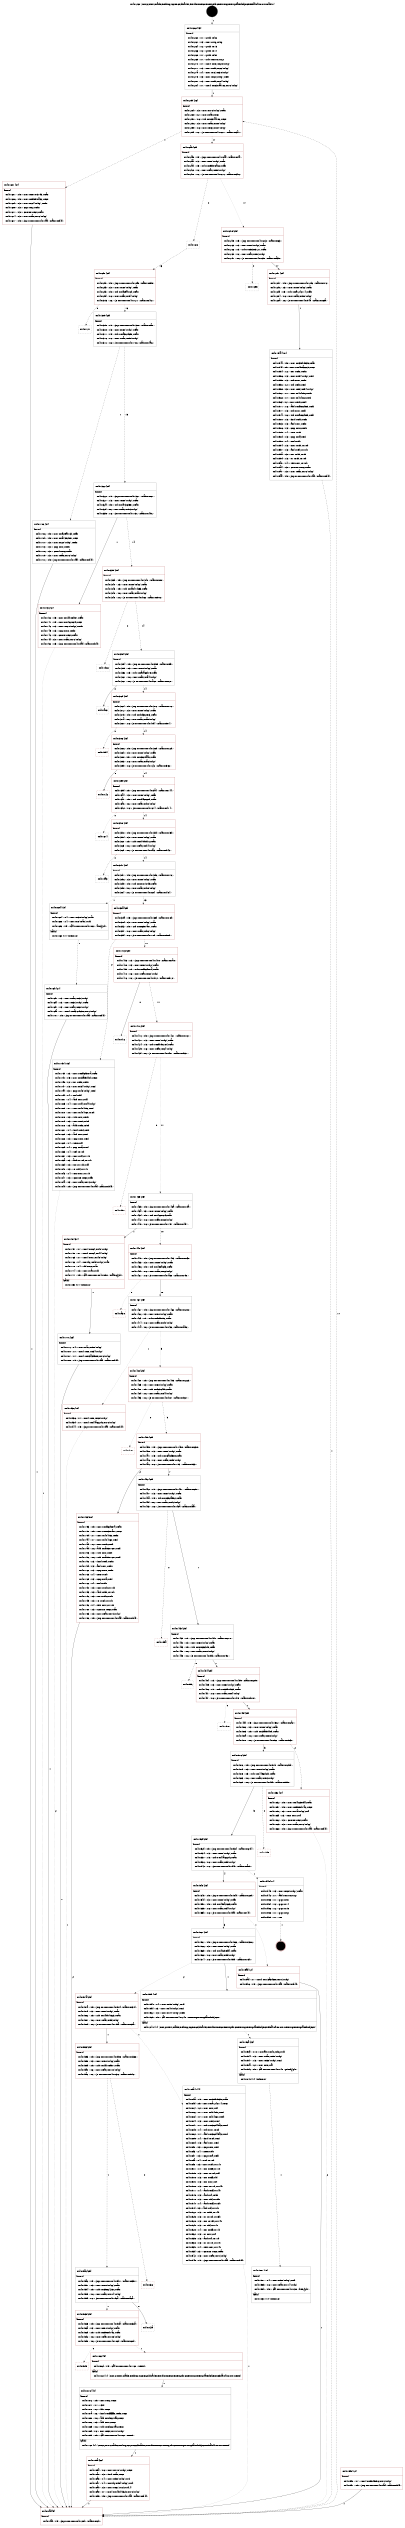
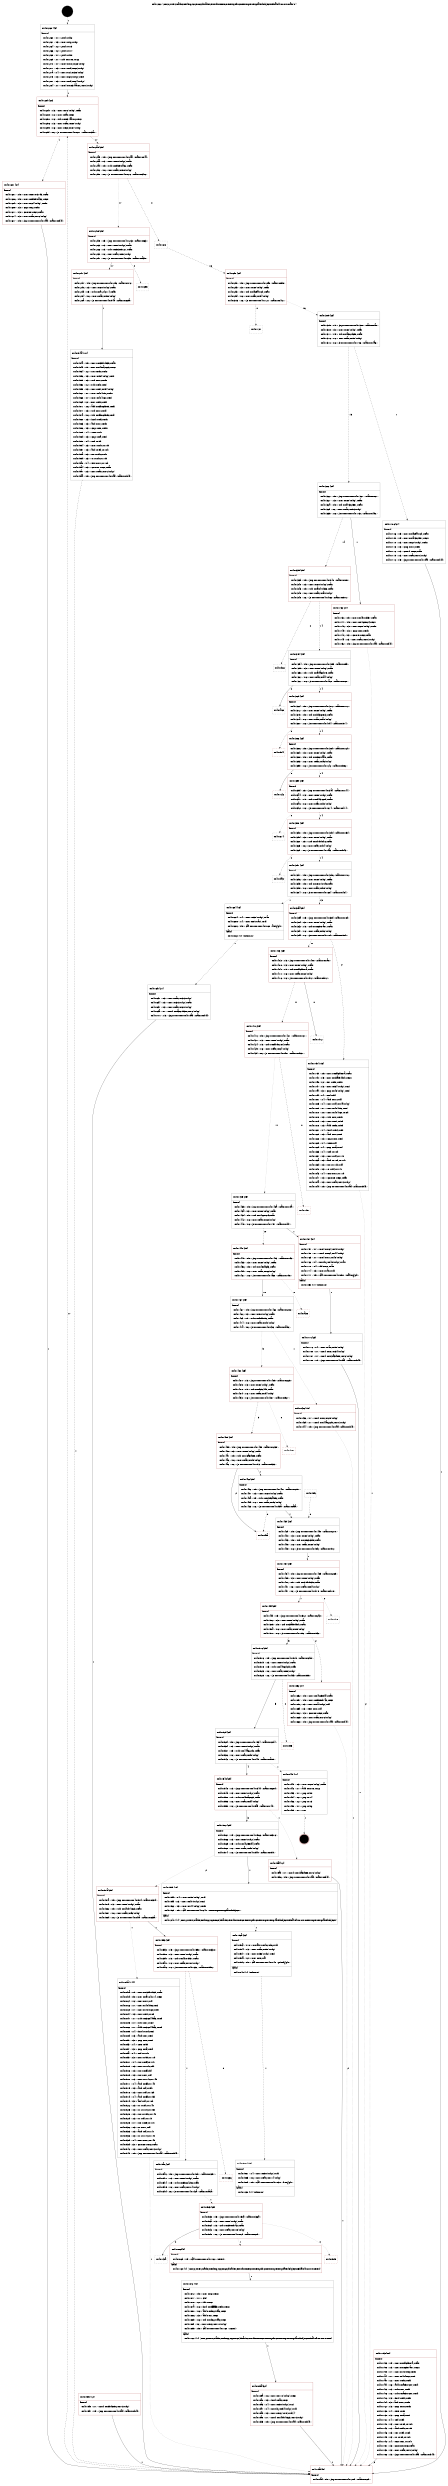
edge "0x401499 [25]" -> "0x401793 [88]": now "0x401499 [25]" -> "0x401d5a"
edge "0x4014cb [25]" -> "0x4019fc": reversed
edge "0x4015ac [25]" -> "0x401d2a": now "0x4015c5 [25]" -> "0x401d2a"
